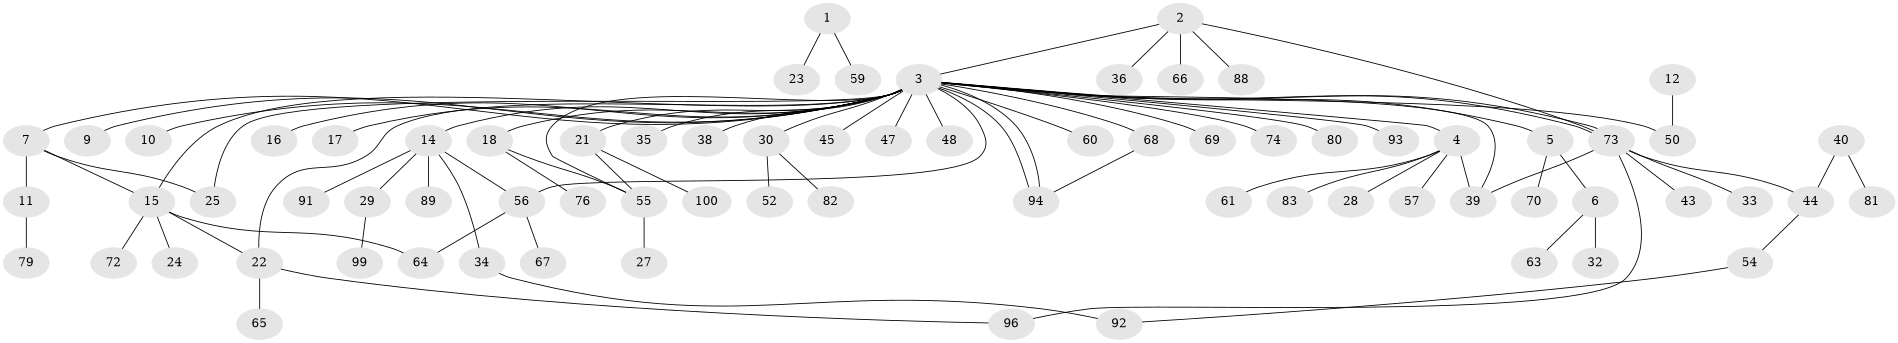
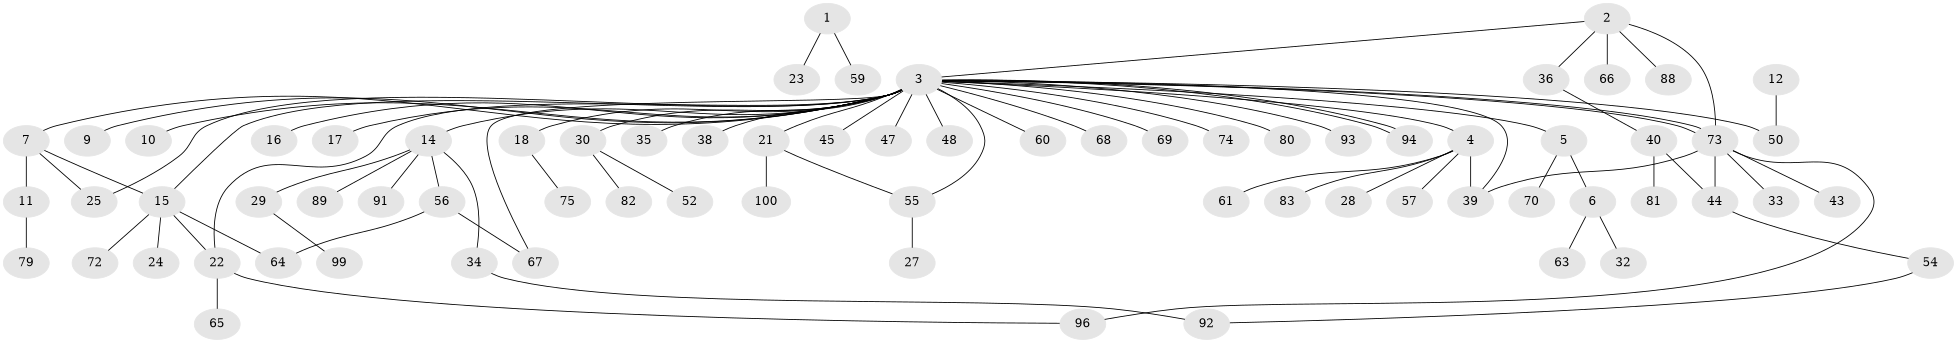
edge "36" -- "40": added
edge "18" -- "55": removed
edge "68" -- "94": removed
edge "3" -- "56": now "3" -- "67"
node "76": label "76" -> "75"
